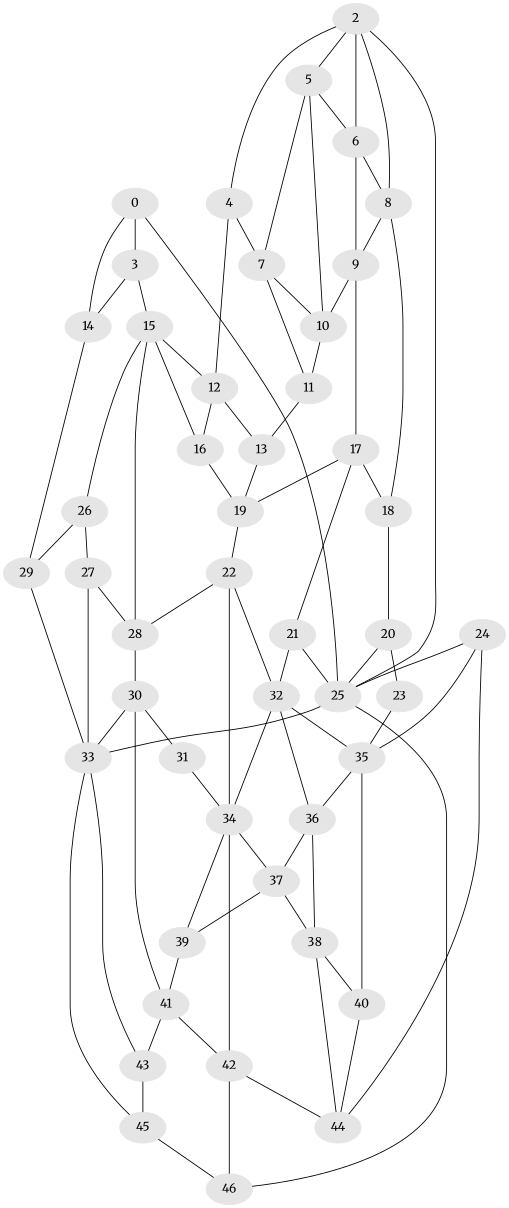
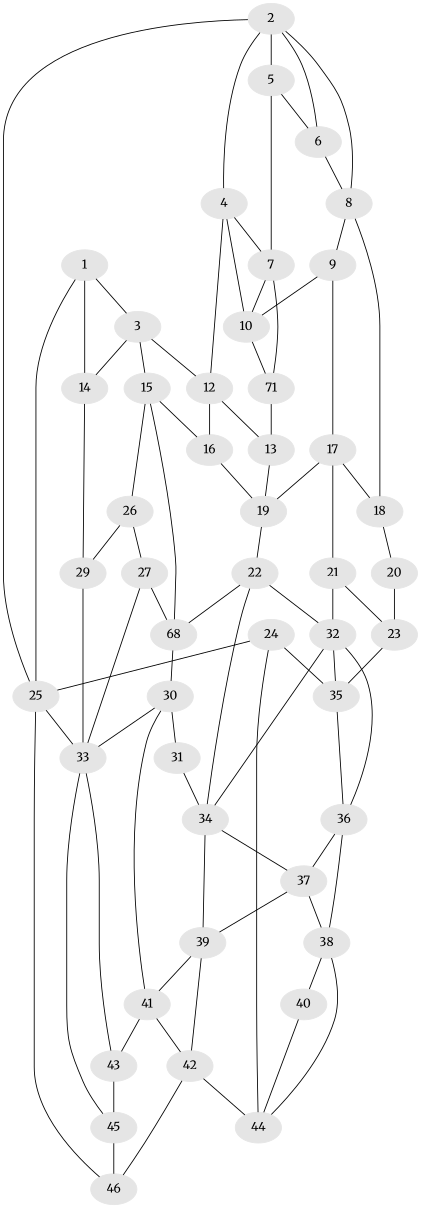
edge "5" -- "10": now "4" -- "10"
node "0": label "0" -> "1"
edge "6" -- "9": removed
edge "15" -- "12": now "3" -- "12"
node "11": label "11" -> "71"
node "28": label "28" -> "68"
edge "21" -- "25": now "21" -- "23"
edge "20" -- "25": removed
edge "35" -- "40": removed
edge "34" -- "42": now "39" -- "42"
